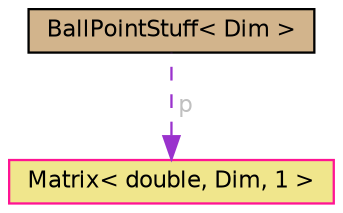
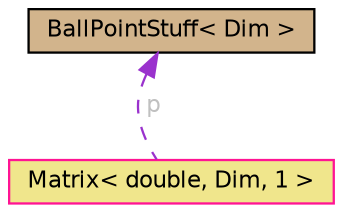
edge "BallPointStuff< Dim >" -> "Matrix< double, Dim, 1 >": reversed
